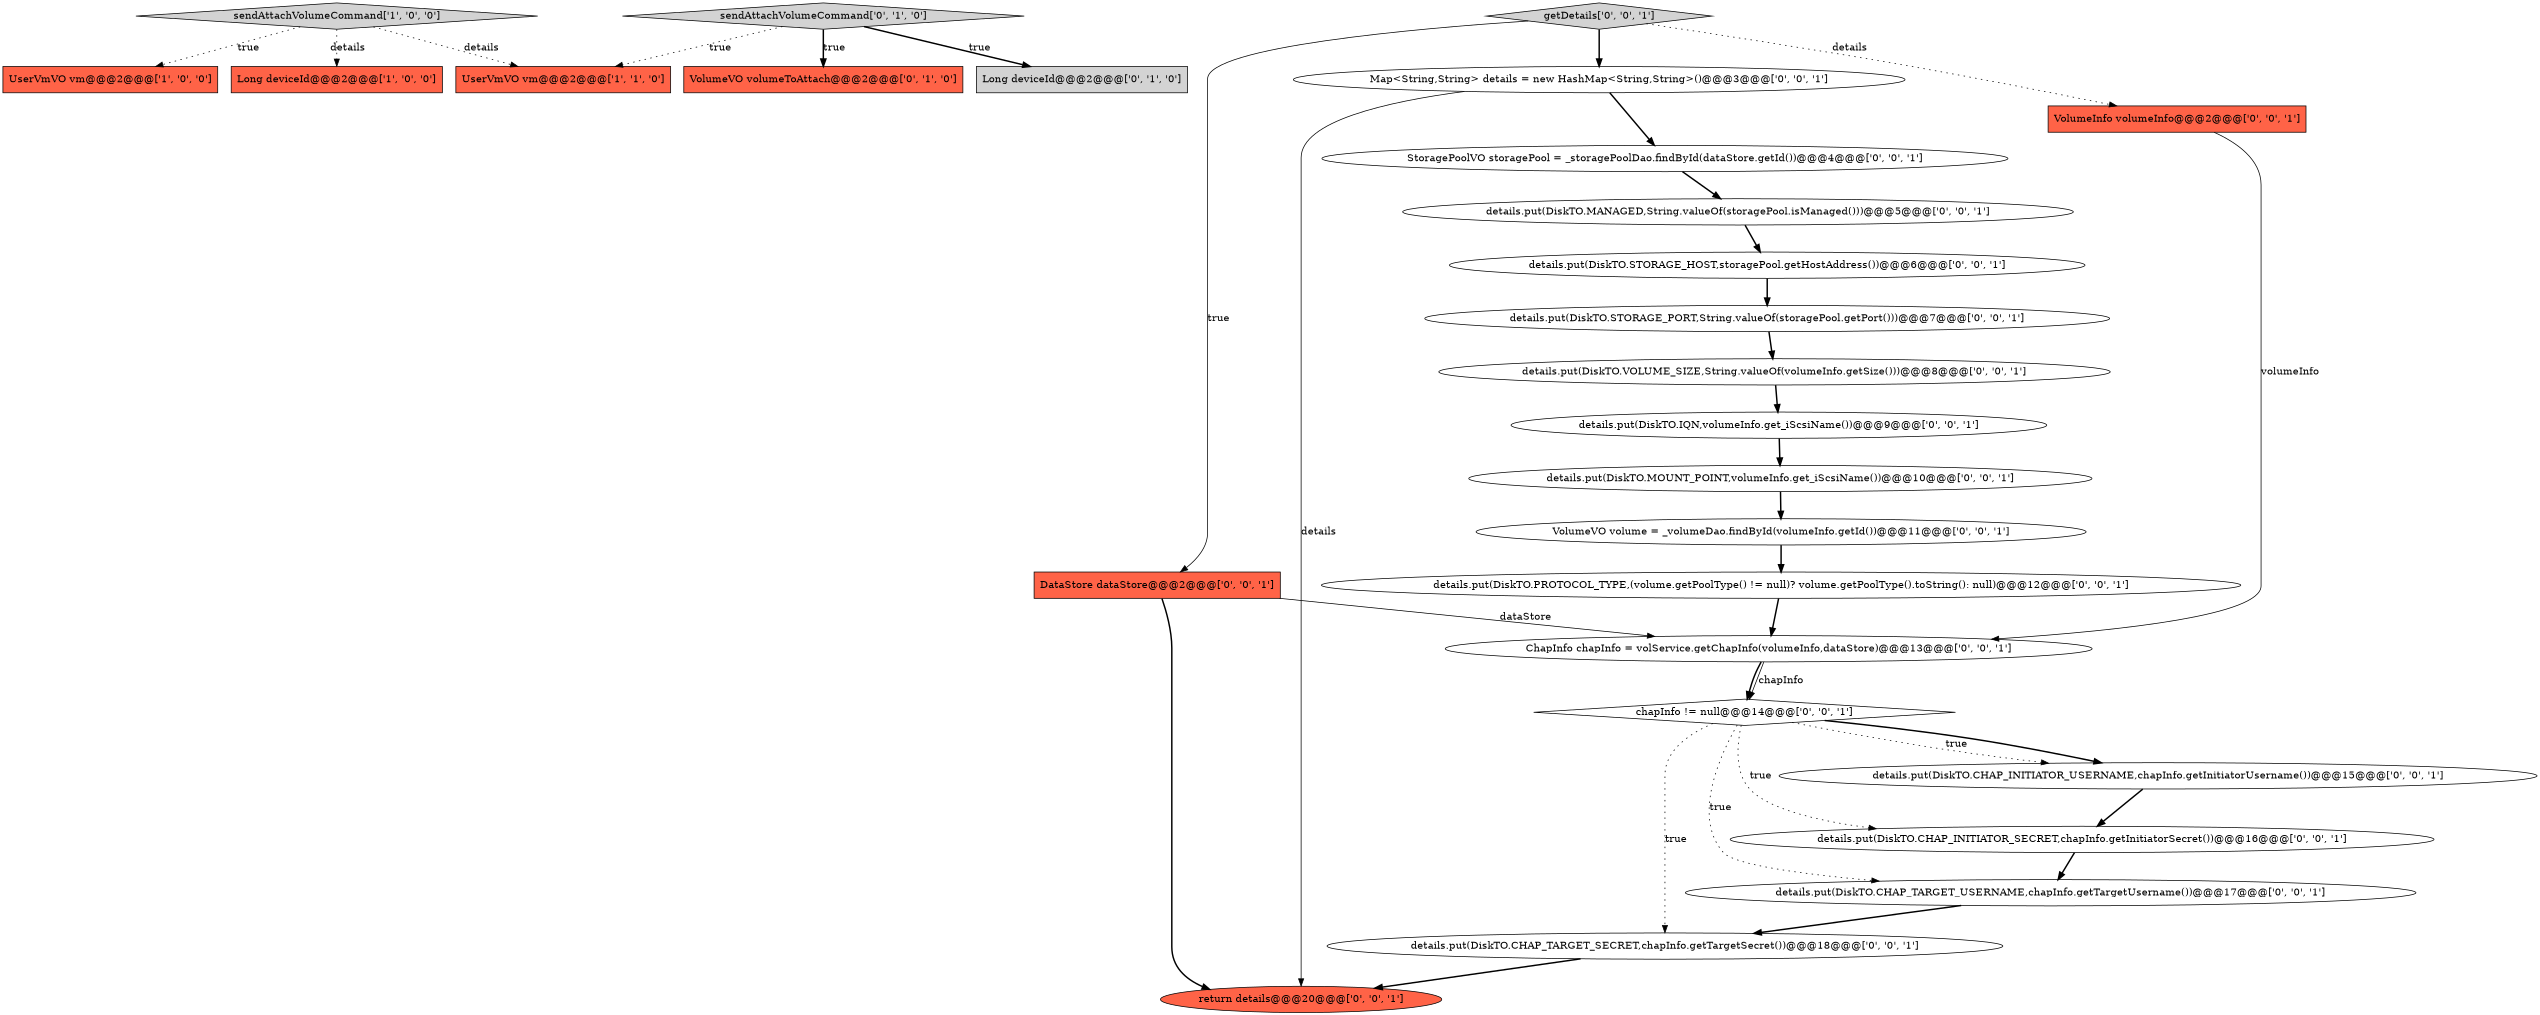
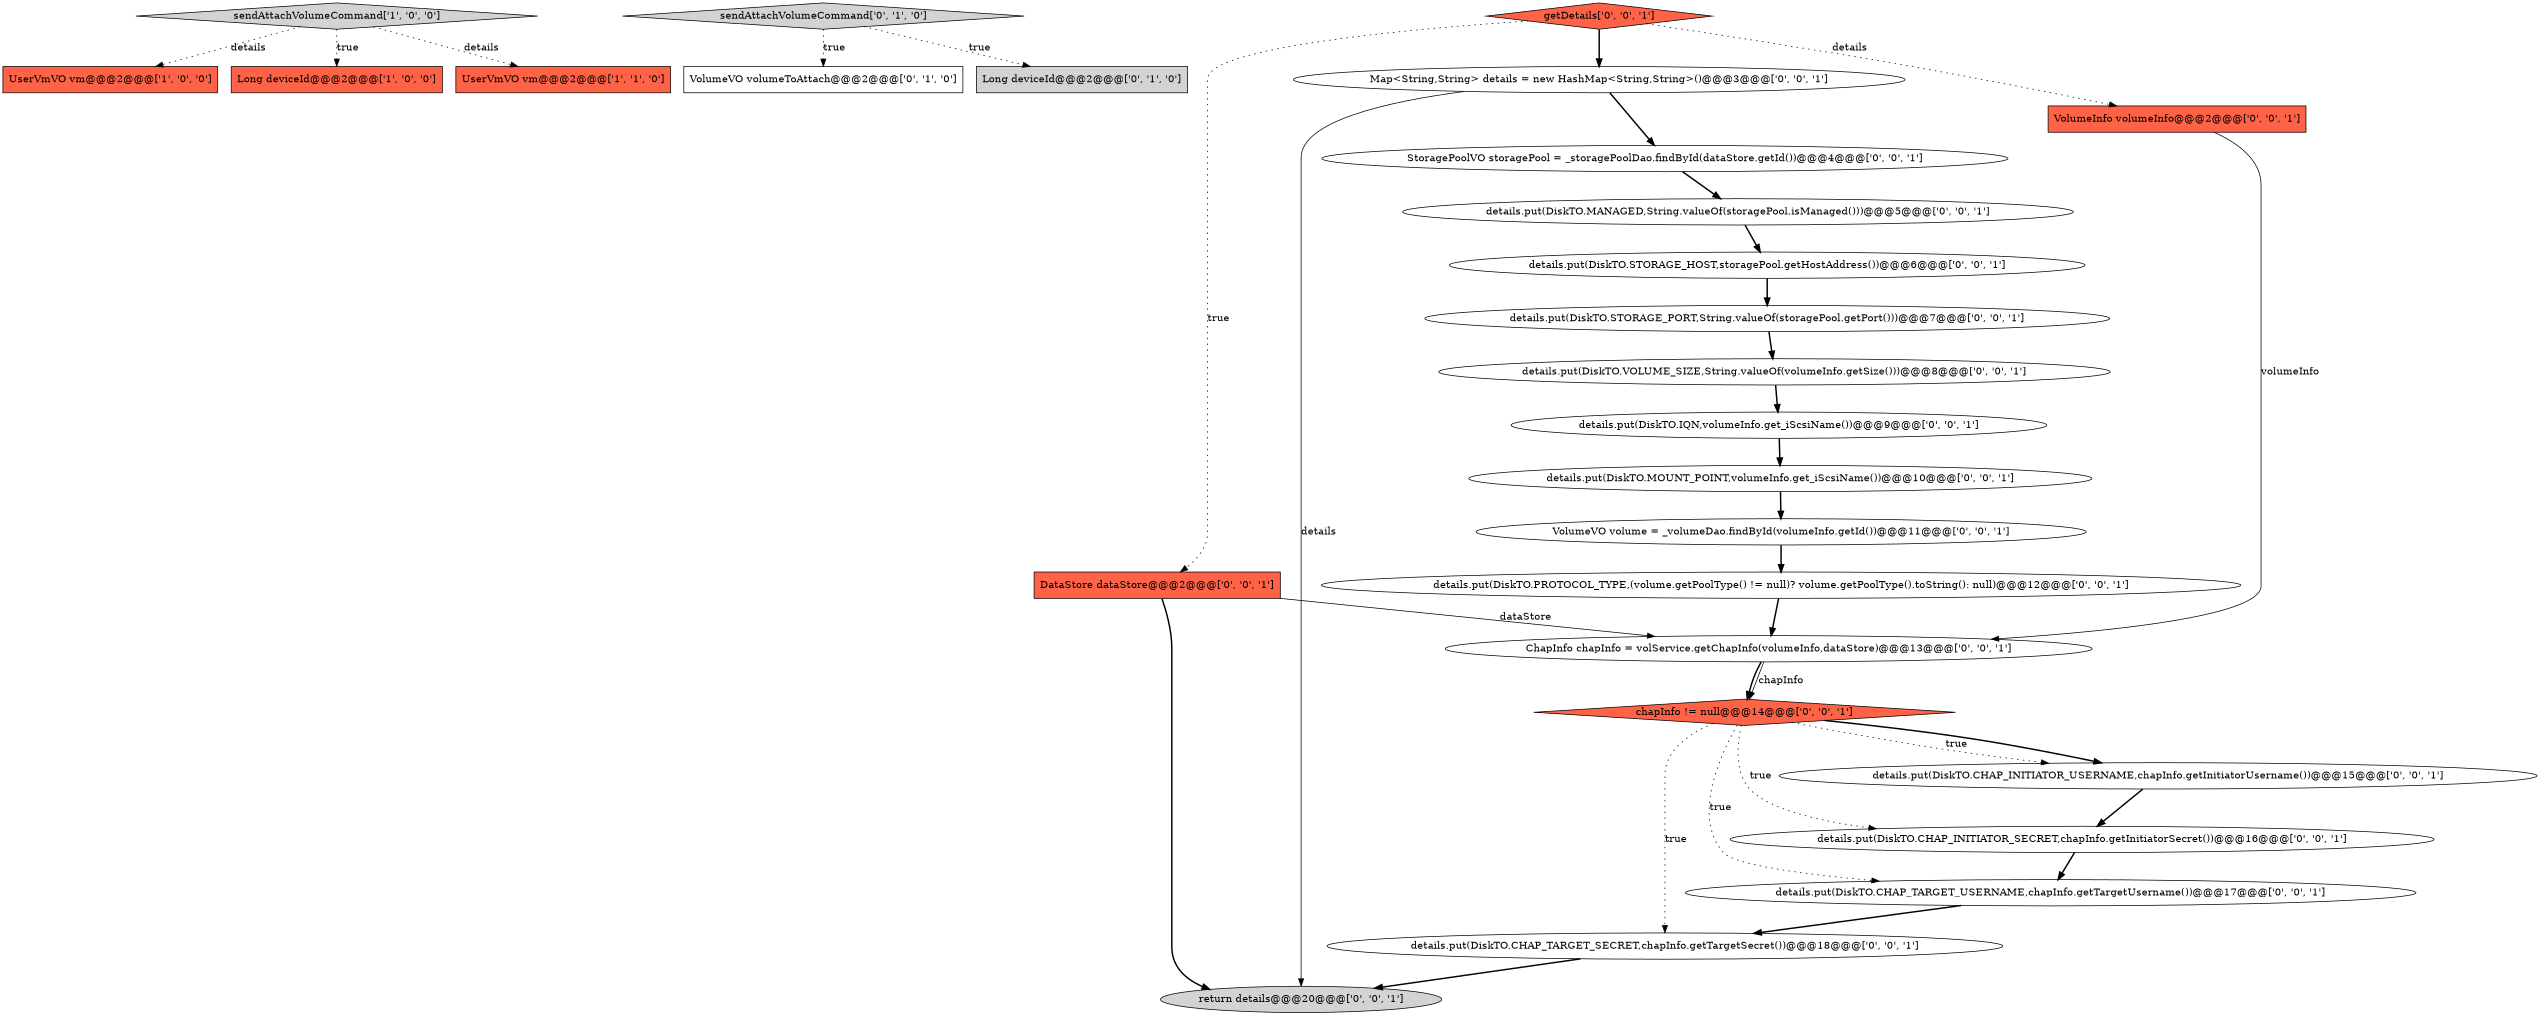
node "getDetails['0', '0', '1']": fillcolor lightgray -> tomato
edge "sendAttachVolumeCommand['0', '1', '0']" -> "VolumeVO volumeToAttach@@@2@@@['0', '1', '0']": style bold -> dotted
edge "sendAttachVolumeCommand['0', '1', '0']" -> "UserVmVO vm@@@2@@@['1', '1', '0']": removed, label "true"
edge "sendAttachVolumeCommand['0', '1', '0']" -> "Long deviceId@@@2@@@['0', '1', '0']": style bold -> dotted
edge "sendAttachVolumeCommand['1', '0', '0']" -> "UserVmVO vm@@@2@@@['1', '0', '0']": label "true" -> "details"
edge "sendAttachVolumeCommand['1', '0', '0']" -> "Long deviceId@@@2@@@['1', '0', '0']": label "details" -> "true"
node "VolumeVO volumeToAttach@@@2@@@['0', '1', '0']": fillcolor tomato -> white
edge "getDetails['0', '0', '1']" -> "DataStore dataStore@@@2@@@['0', '0', '1']": style solid -> dotted
node "chapInfo != null@@@14@@@['0', '0', '1']": fillcolor white -> tomato
node "return details@@@20@@@['0', '0', '1']": fillcolor tomato -> lightgray
